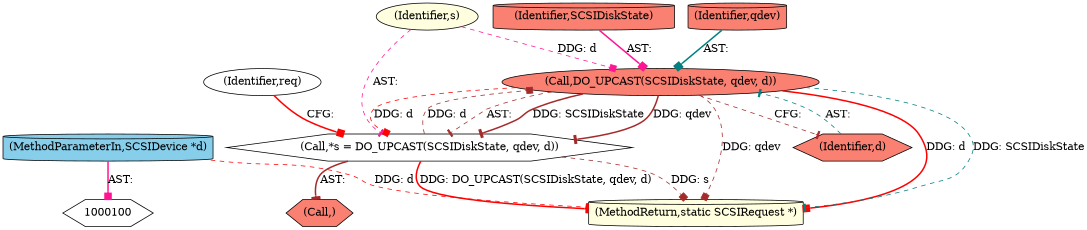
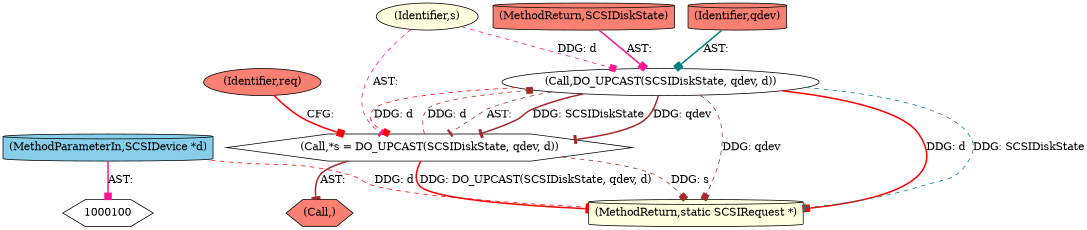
node "(Identifier,SCSIDiskState)": label "(Identifier,SCSIDiskState)" -> "(MethodReturn,SCSIDiskState)"
node "(Identifier,req)": fillcolor white -> salmon
node "(Call,DO_UPCAST(SCSIDiskState, qdev, d))": fillcolor salmon -> white
node "(Identifier,d)": removed
